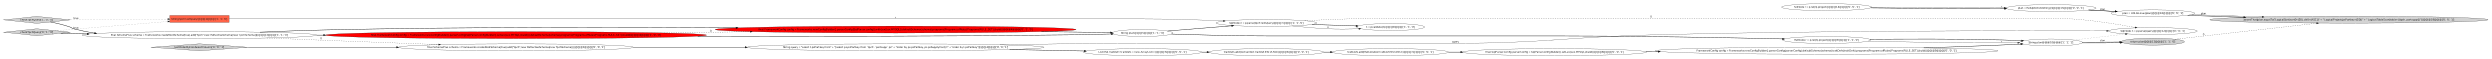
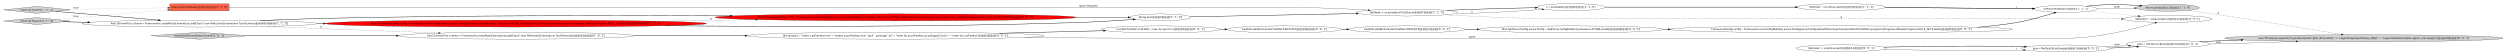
edge "String tpchTestQuery@@@2@@@['1', '1', '0']" -> "SqlNode n = p.parse(tpchTestQuery)@@@7@@@['1', '1', '0']": label "r" -> "tpchTestQuery"
edge "String plan@@@5@@@['1', '1', '0']" -> "RelNode r = p.rel(n).project()@@@9@@@['1', '1', '0']": now "n = p.validate(n)@@@8@@@['1', '1', '0']" -> "RelNode r = p.rel(n).project()@@@9@@@['1', '1', '0']"
